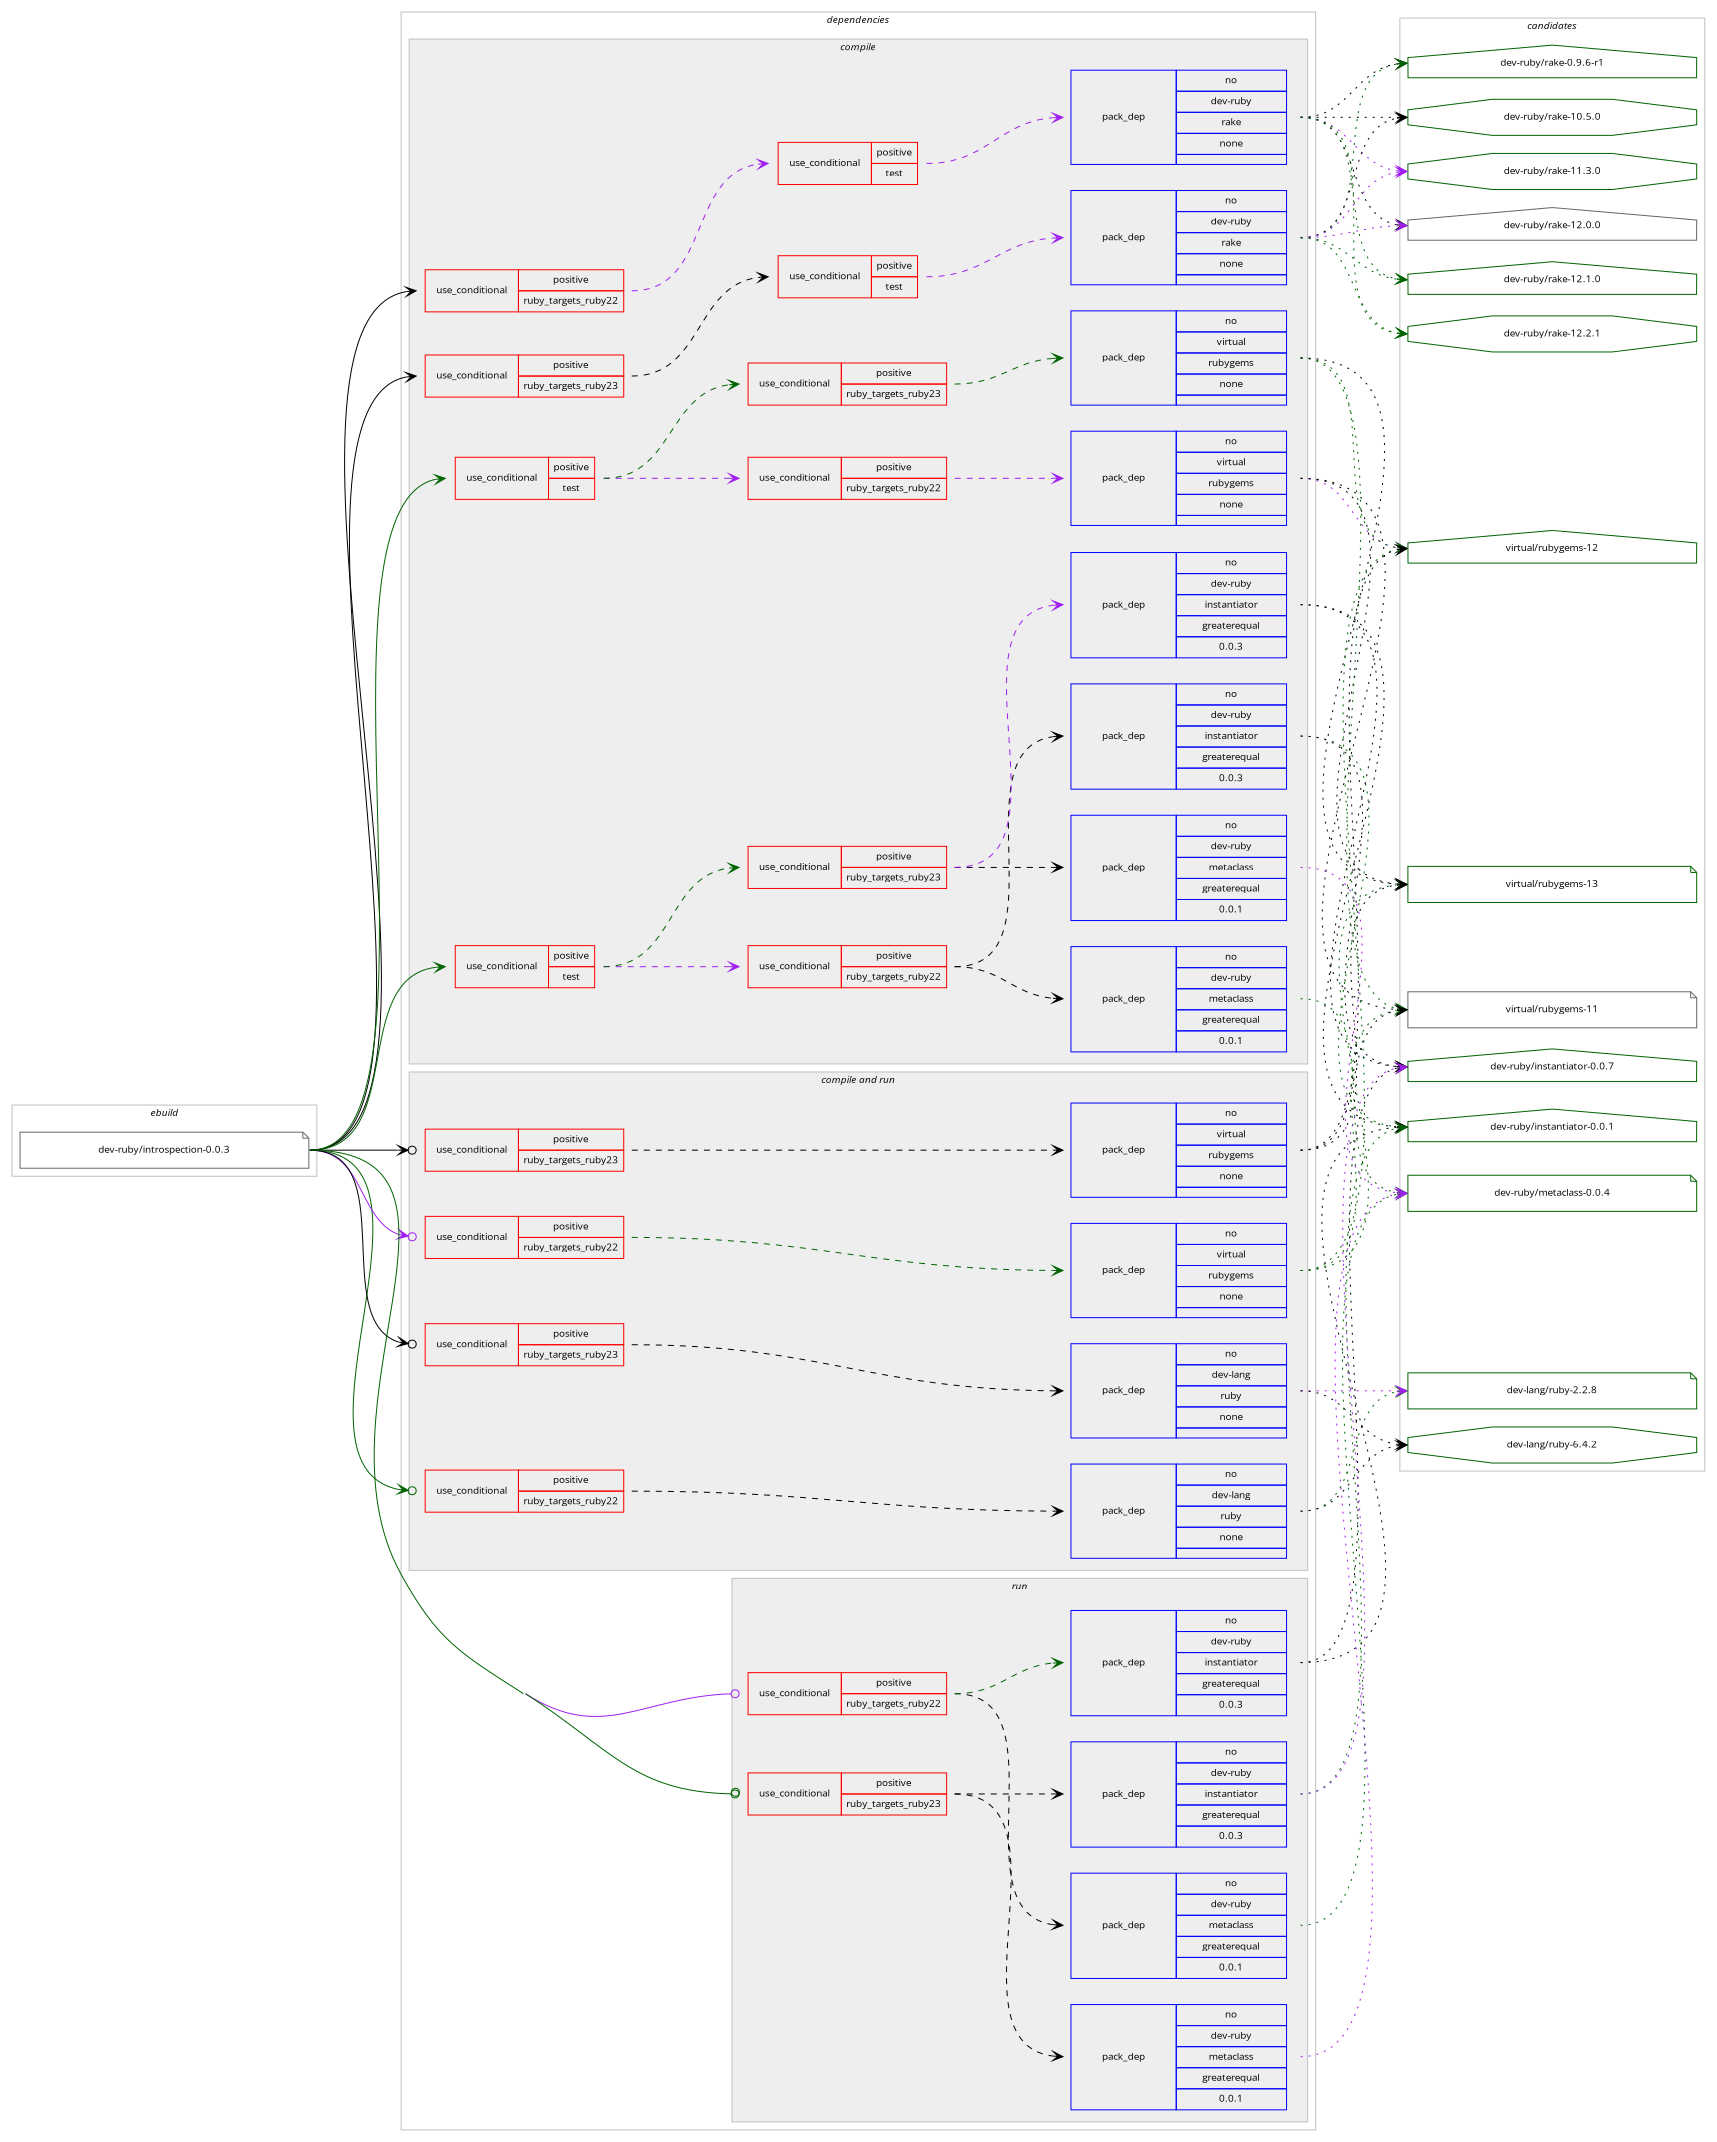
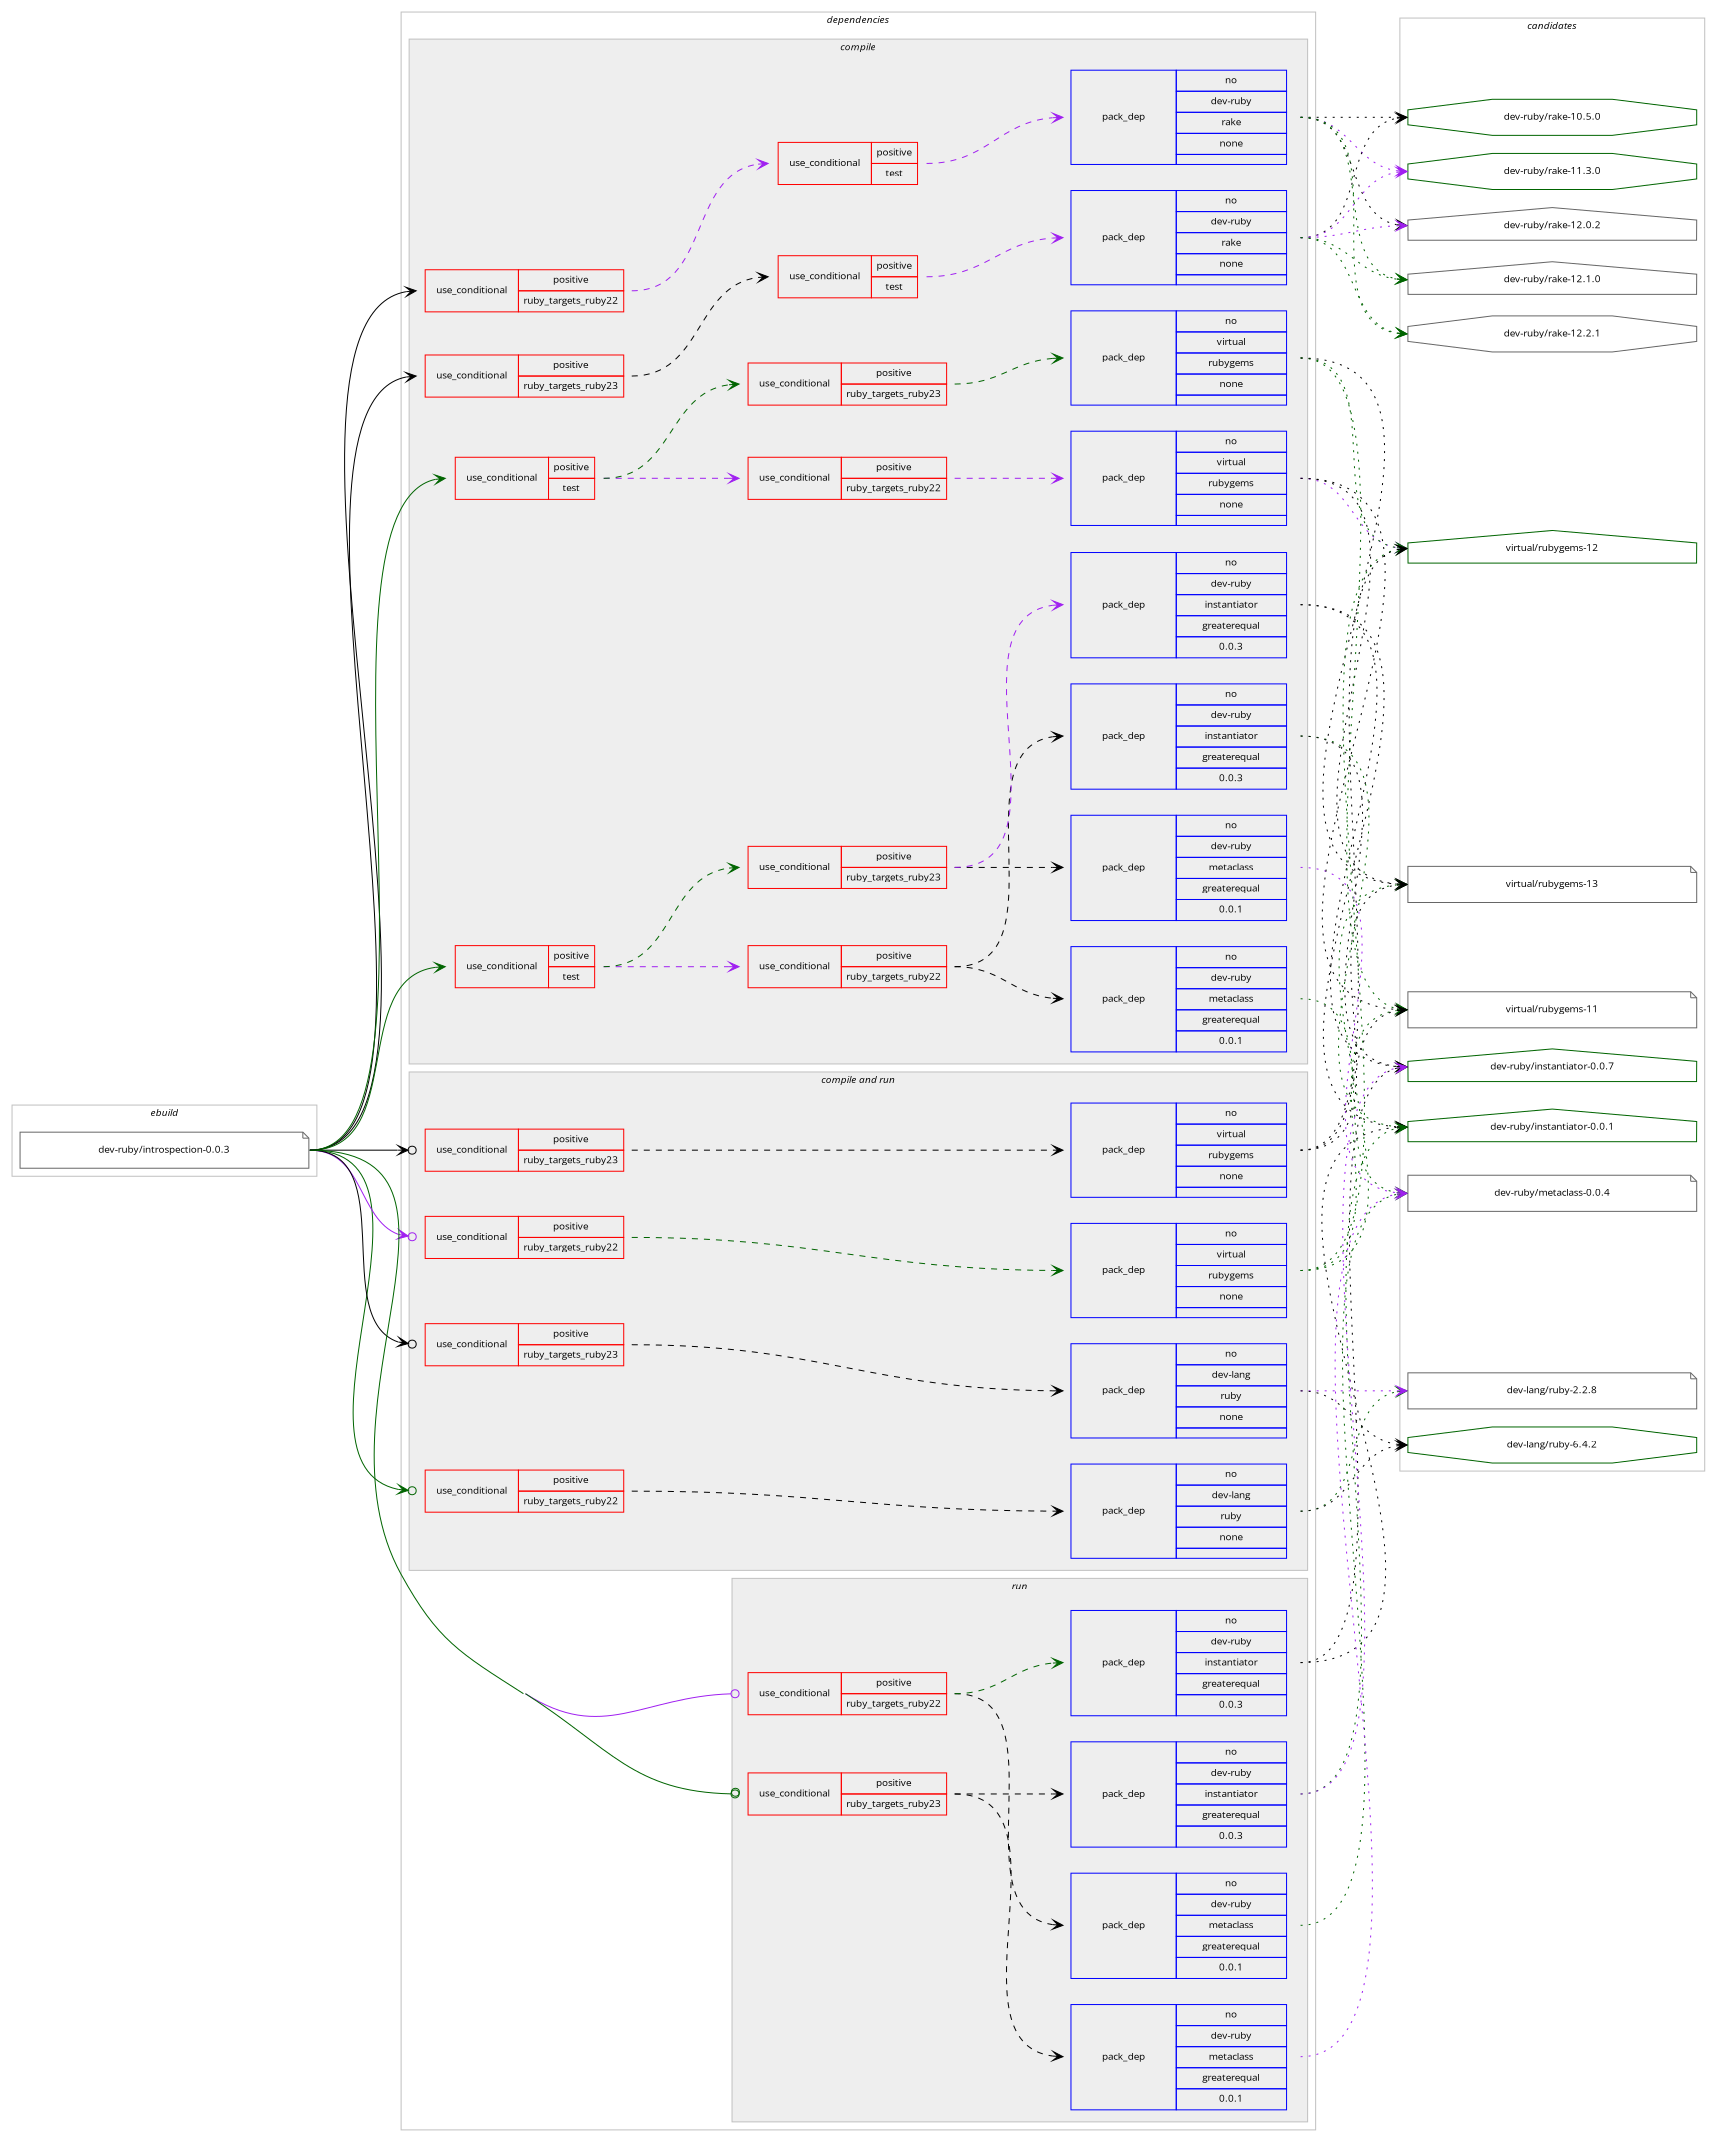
node "dev-ruby/rake-0.9.6-r1": removed
node "dev-ruby/rake-12.0.0": label "dev-ruby/rake-12.0.0" -> "dev-ruby/rake-12.0.2"
node "dev-ruby/rake-12.1.0": color darkgreen -> gray40
node "dev-ruby/rake-12.2.1": color darkgreen -> gray40
node "virtual/rubygems-13": color darkgreen -> gray40
node "dev-ruby/metaclass-0.0.4": color darkgreen -> gray40
node "dev-lang/ruby-2.2.8": color darkgreen -> gray40
